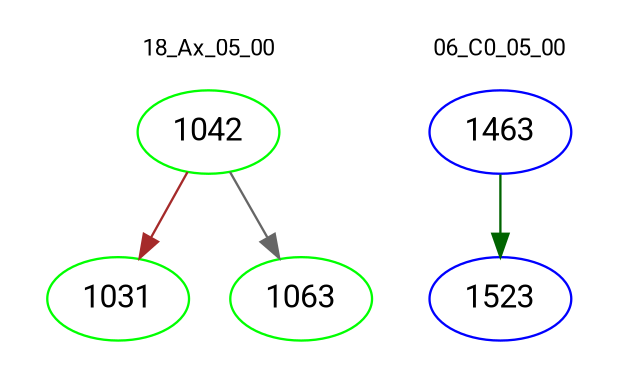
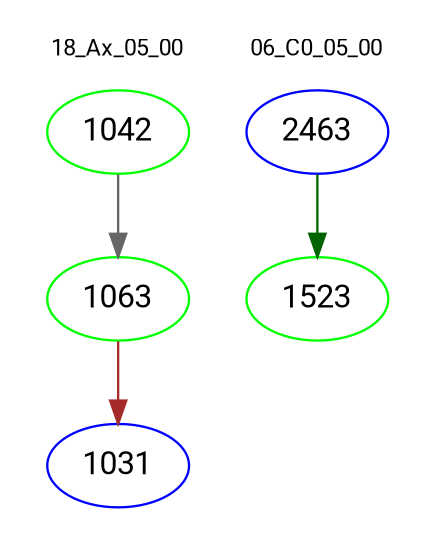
node "1463": label "1463" -> "2463"
edge "1042" -> "1031": now "1063" -> "1031"
node "1031": color green -> blue
node "1523": color blue -> green
